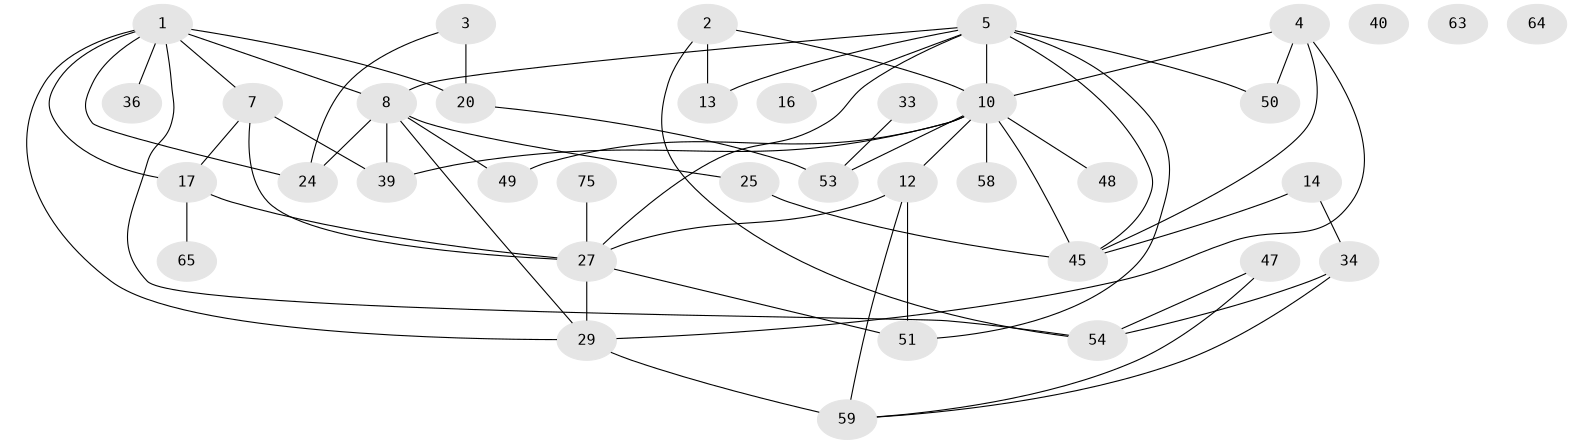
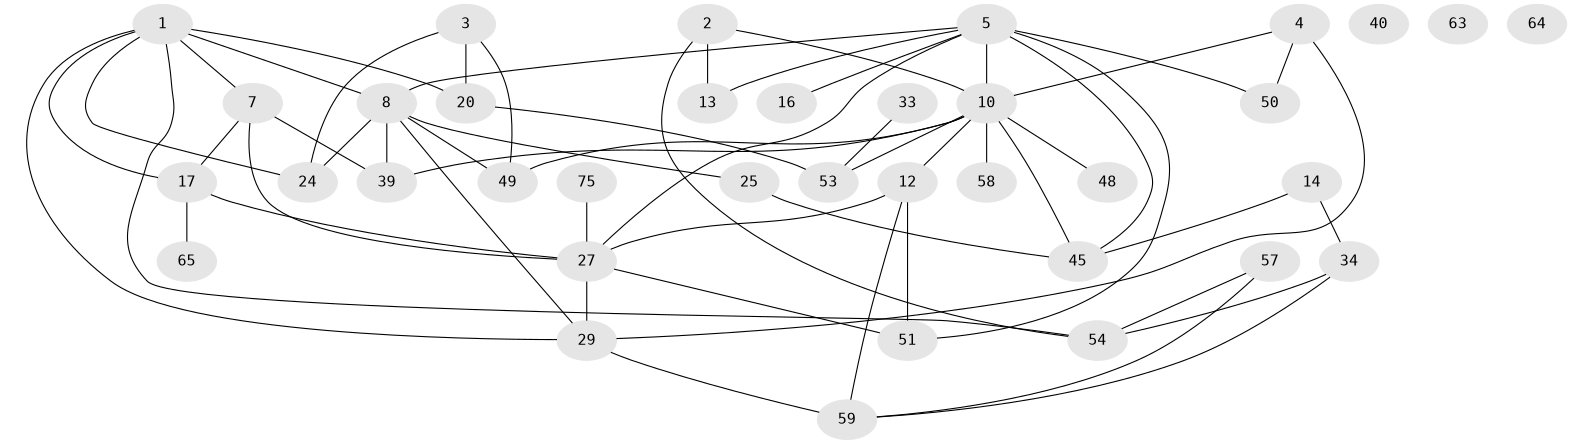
edge "3" -- "49": added
node "36": removed
edge "4" -- "45": removed
node "47": label "47" -> "57"
